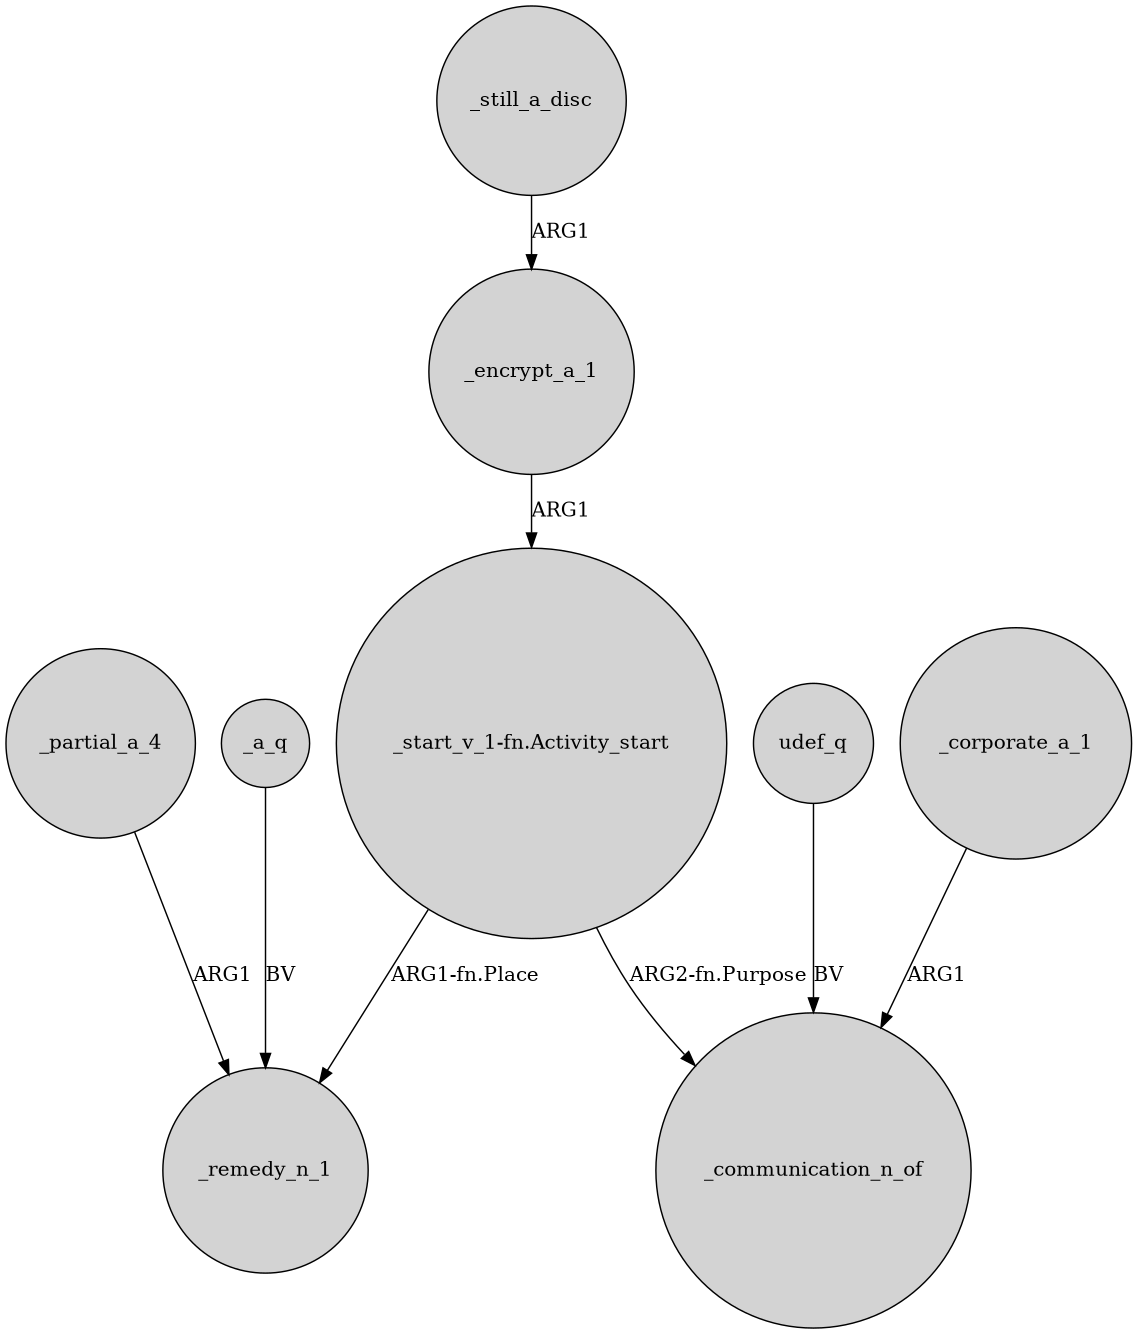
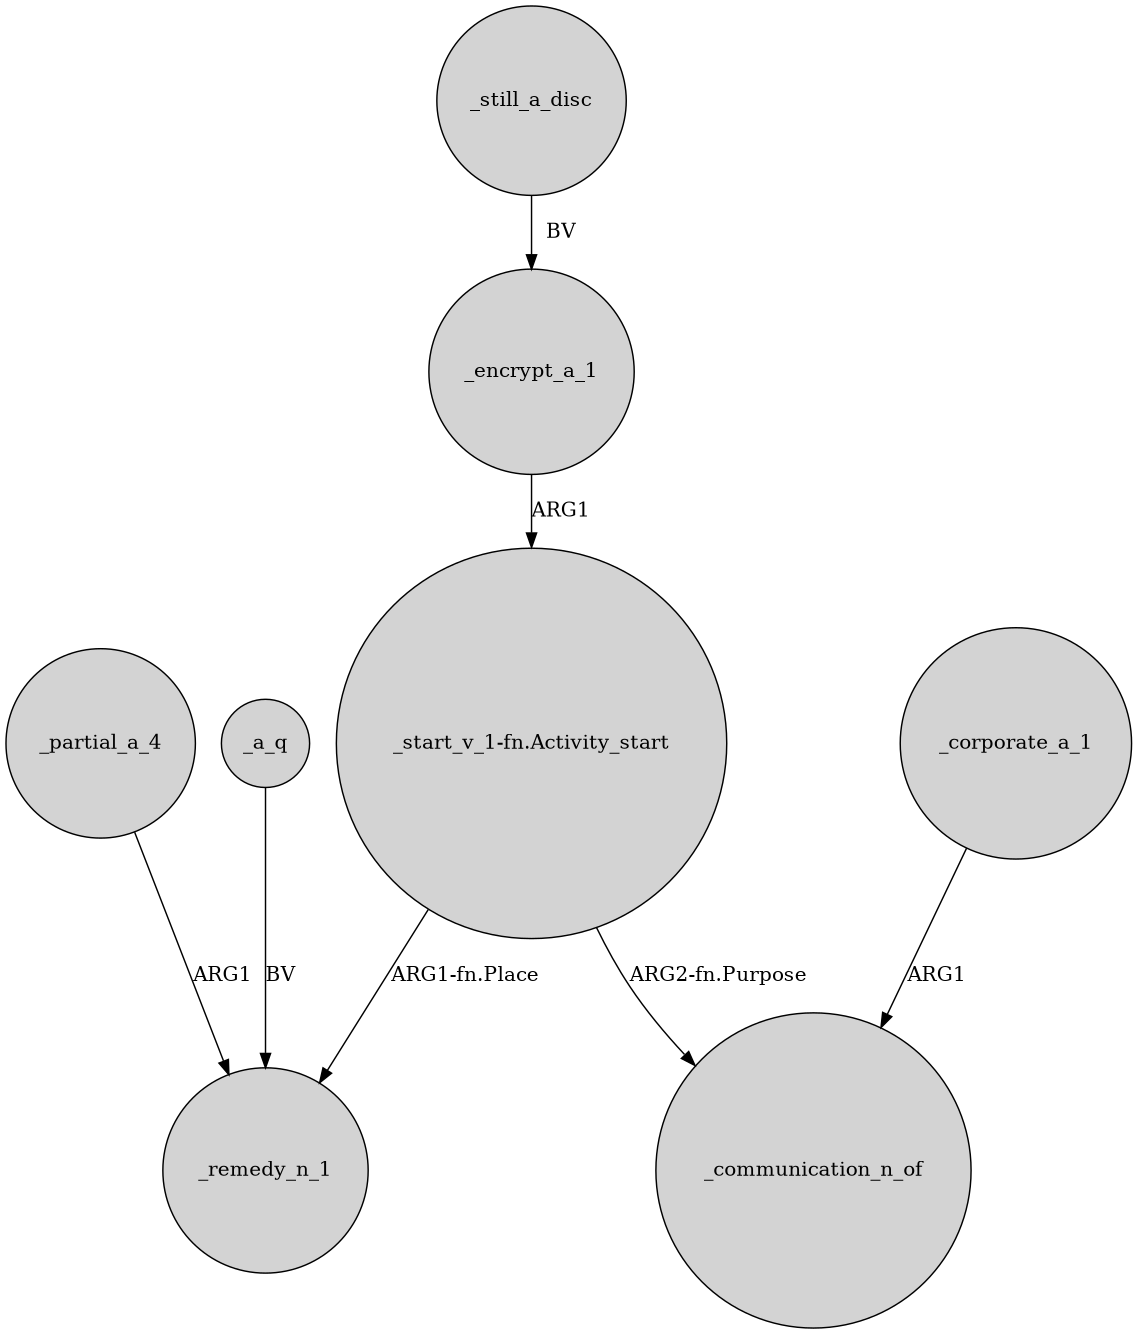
edge "_still_a_disc" -> "_encrypt_a_1": label "ARG1" -> "BV"
node "udef_q": removed
